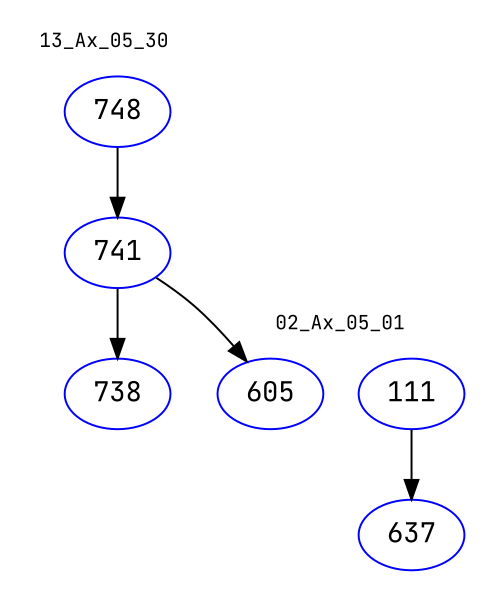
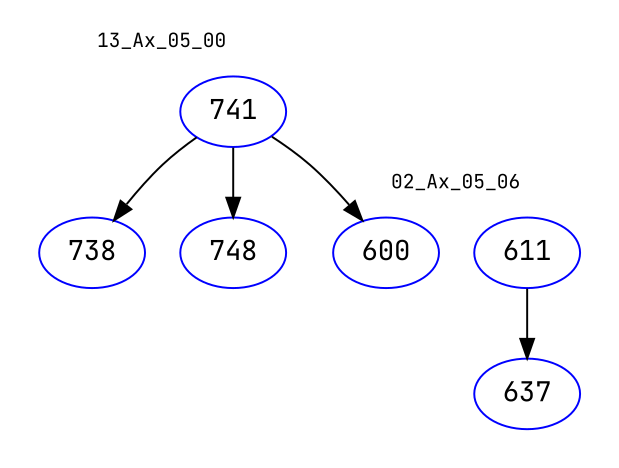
cluster "13_Ax_05_30": label "13_Ax_05_30" -> "13_Ax_05_00"
edge "748" -> "741": reversed
cluster "02_Ax_05_01": label "02_Ax_05_01" -> "02_Ax_05_06"
node "605": label "605" -> "600"
node "111": label "111" -> "611"
